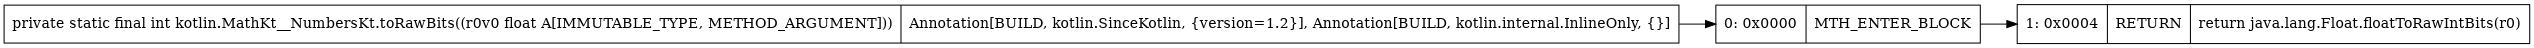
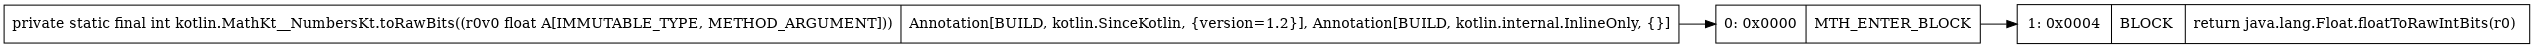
node "1: 0x0004": text "RETURN" -> "BLOCK"
